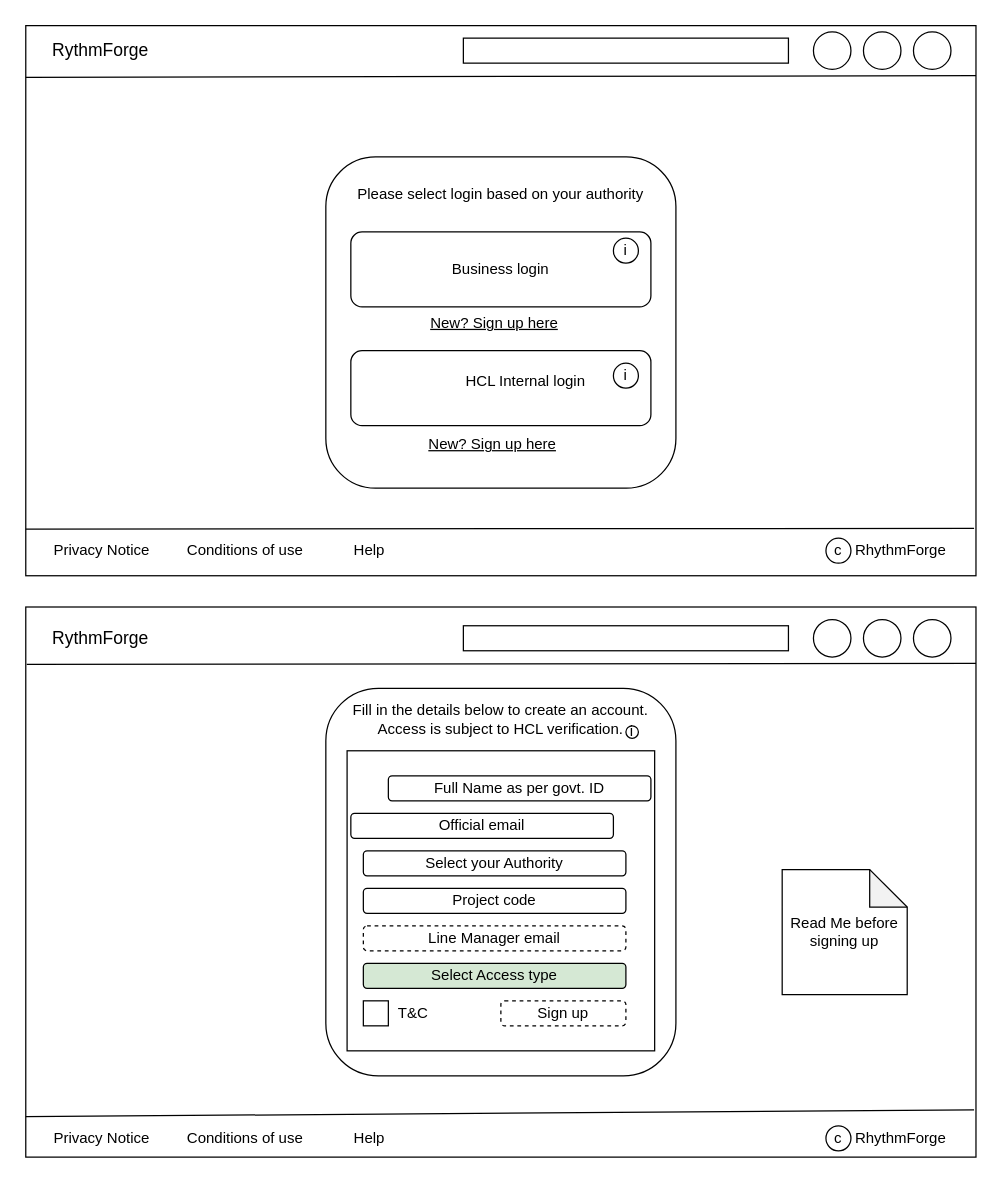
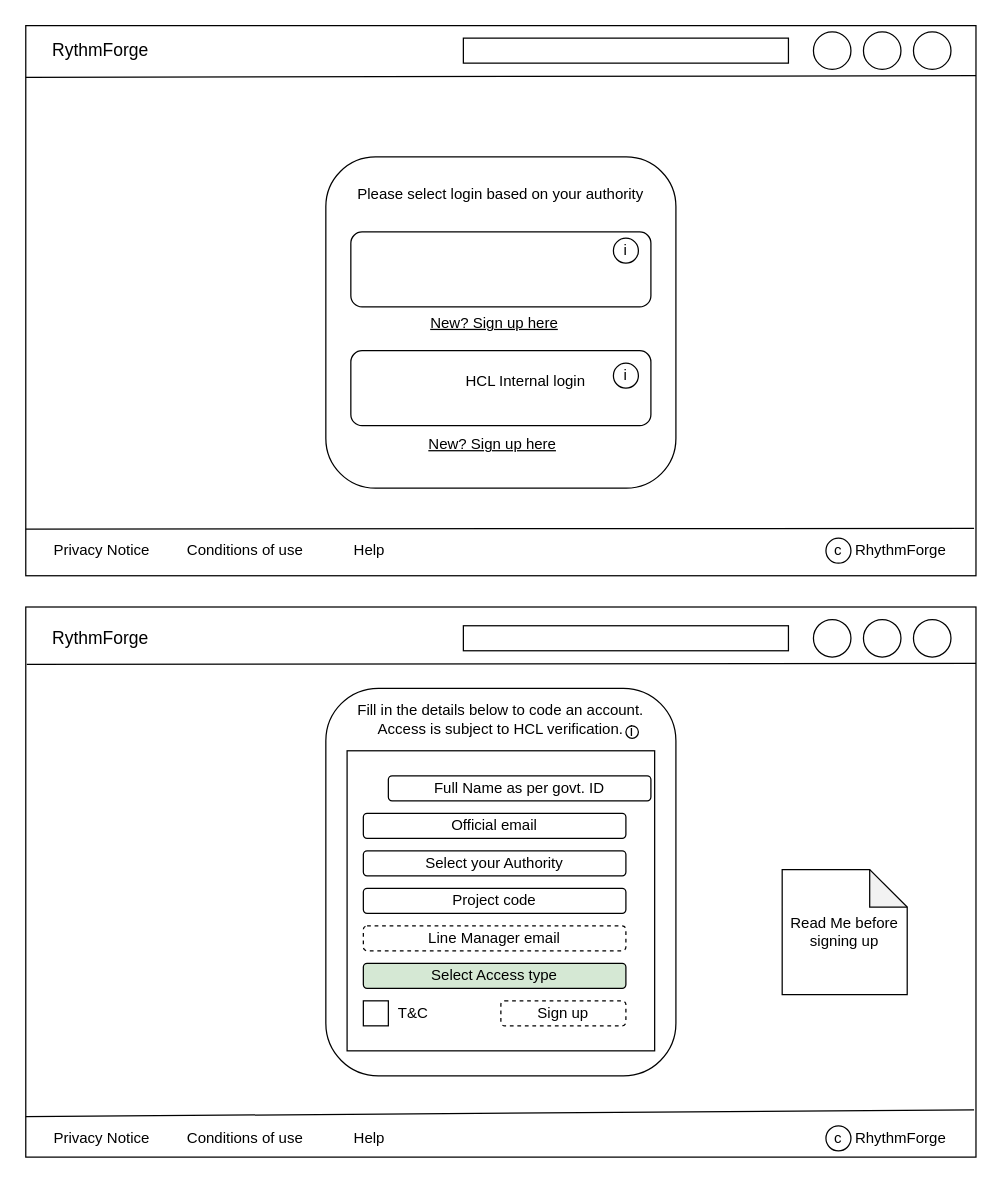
node "Business login": removed
node "Fill in the details below to create an account. Access is subject to HCL verification.": label "Fill in the details below to create an account. Access is subject to HCL verification." -> "Fill in the details below to code an account. Access is subject to HCL verification."
node "Official email": moved (482, 826) -> (494, 826)
